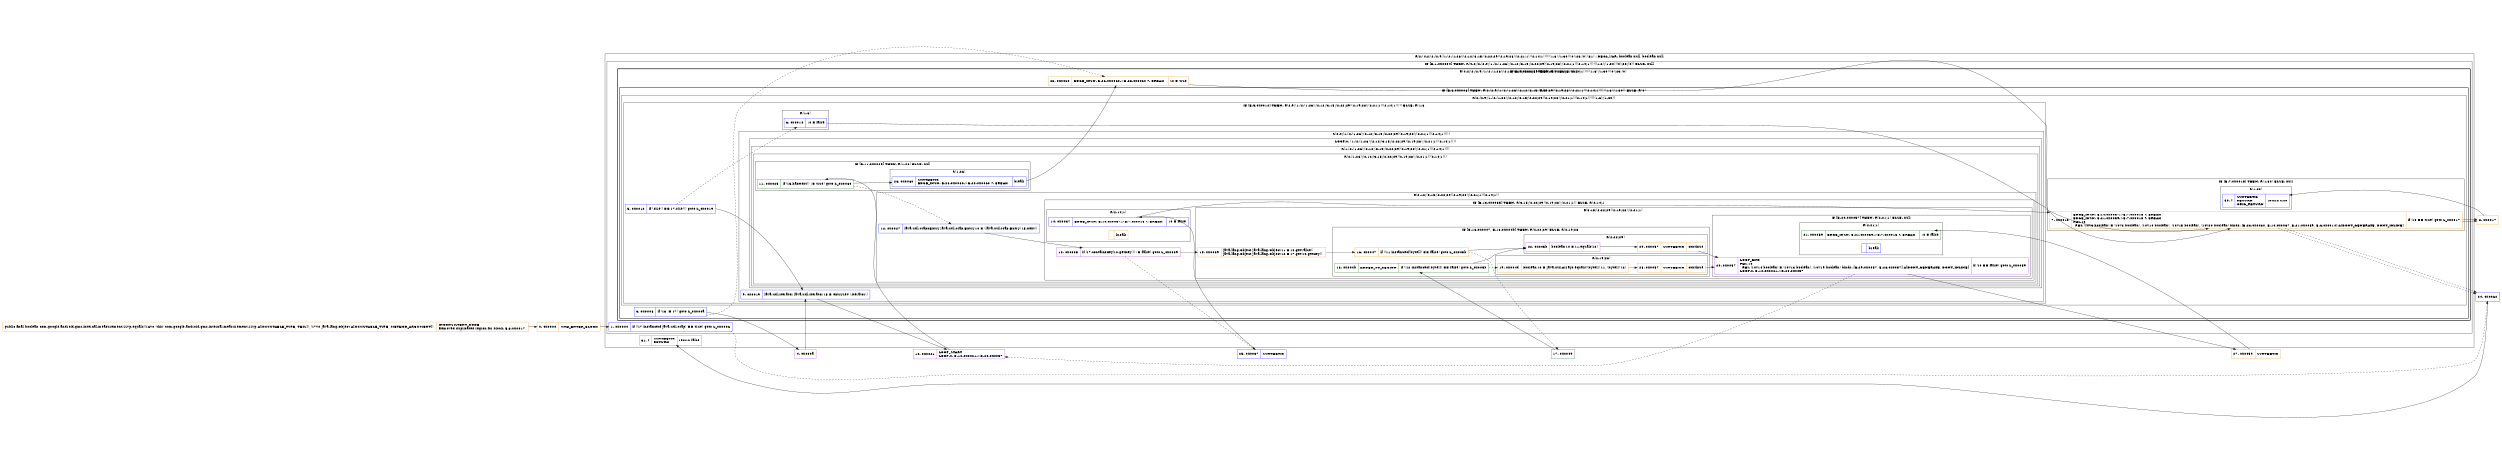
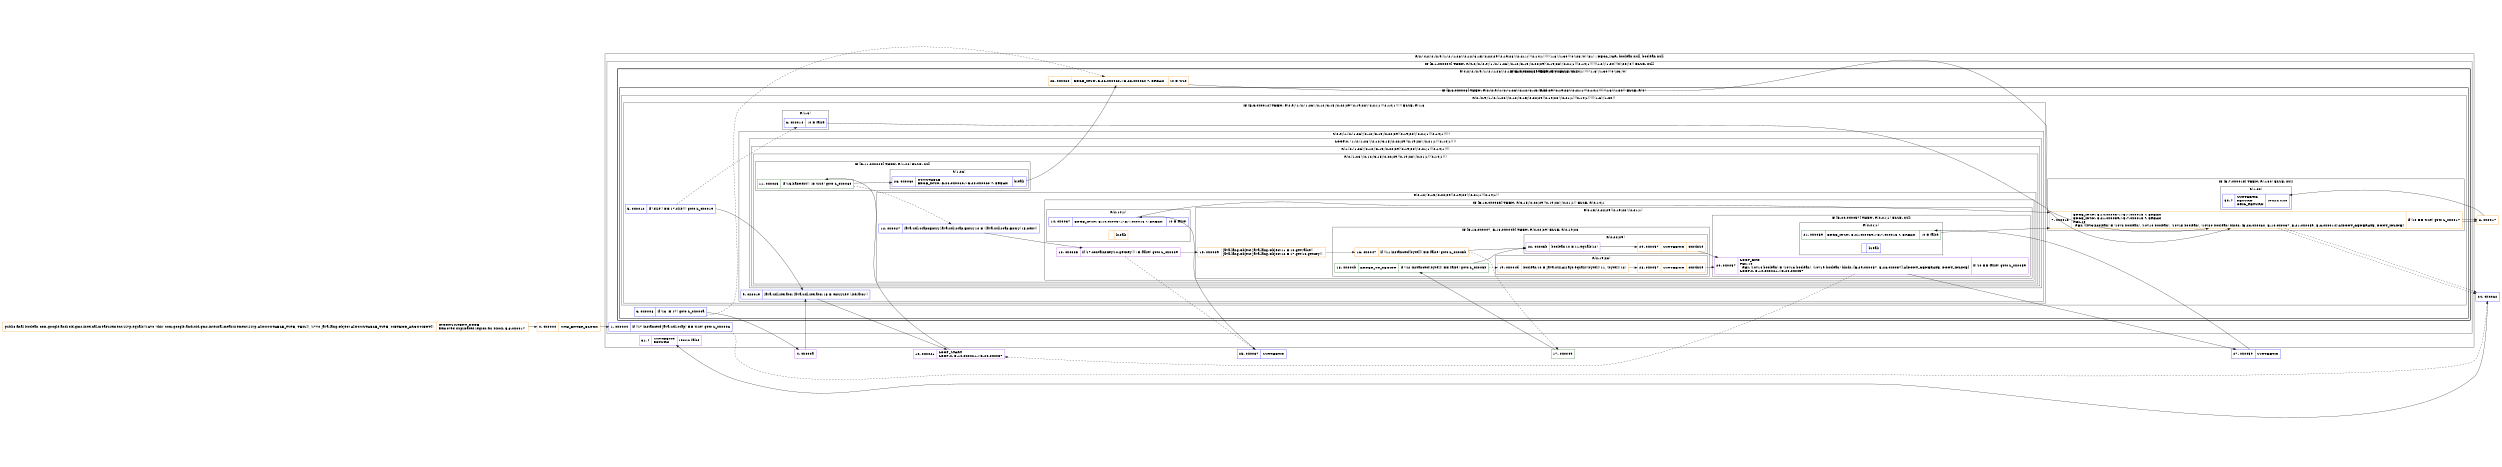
node "26: 0x0060": text "SYNTHETIC" -> "IMMUTABLE"
edge "21: 0x0059" -> "7: 0x0015": added
node "27: 0x0059": color darkorange -> blue
